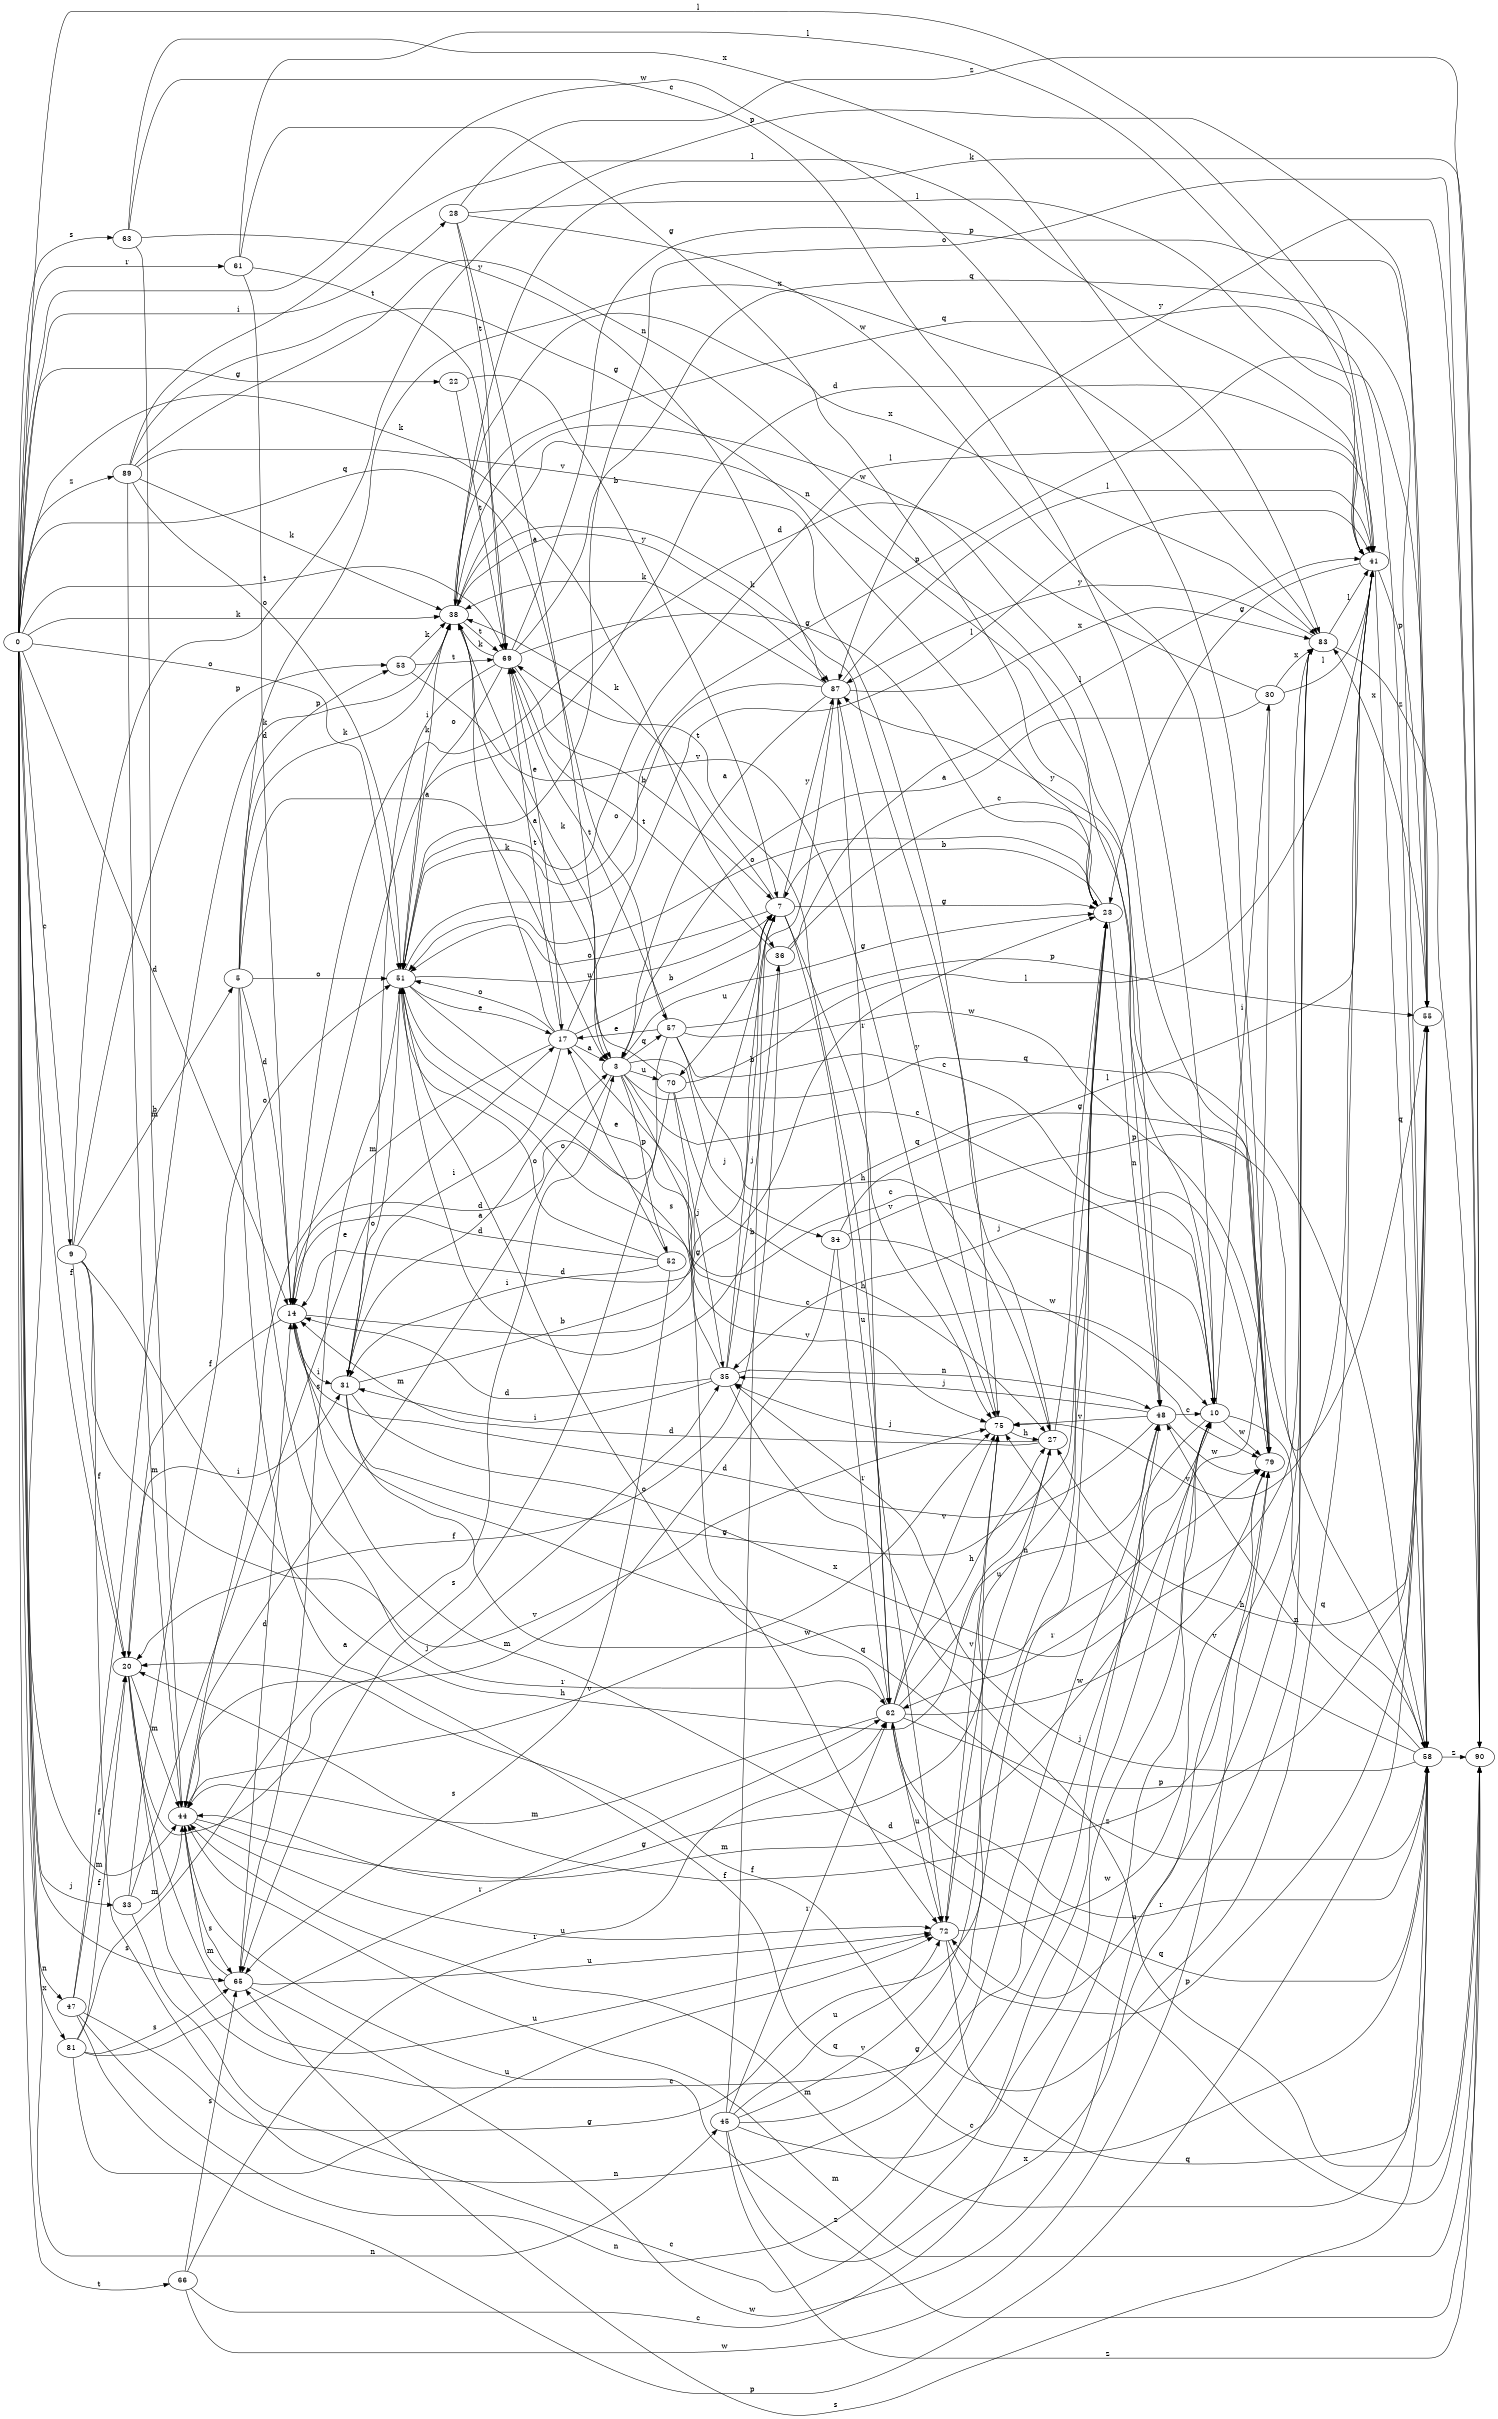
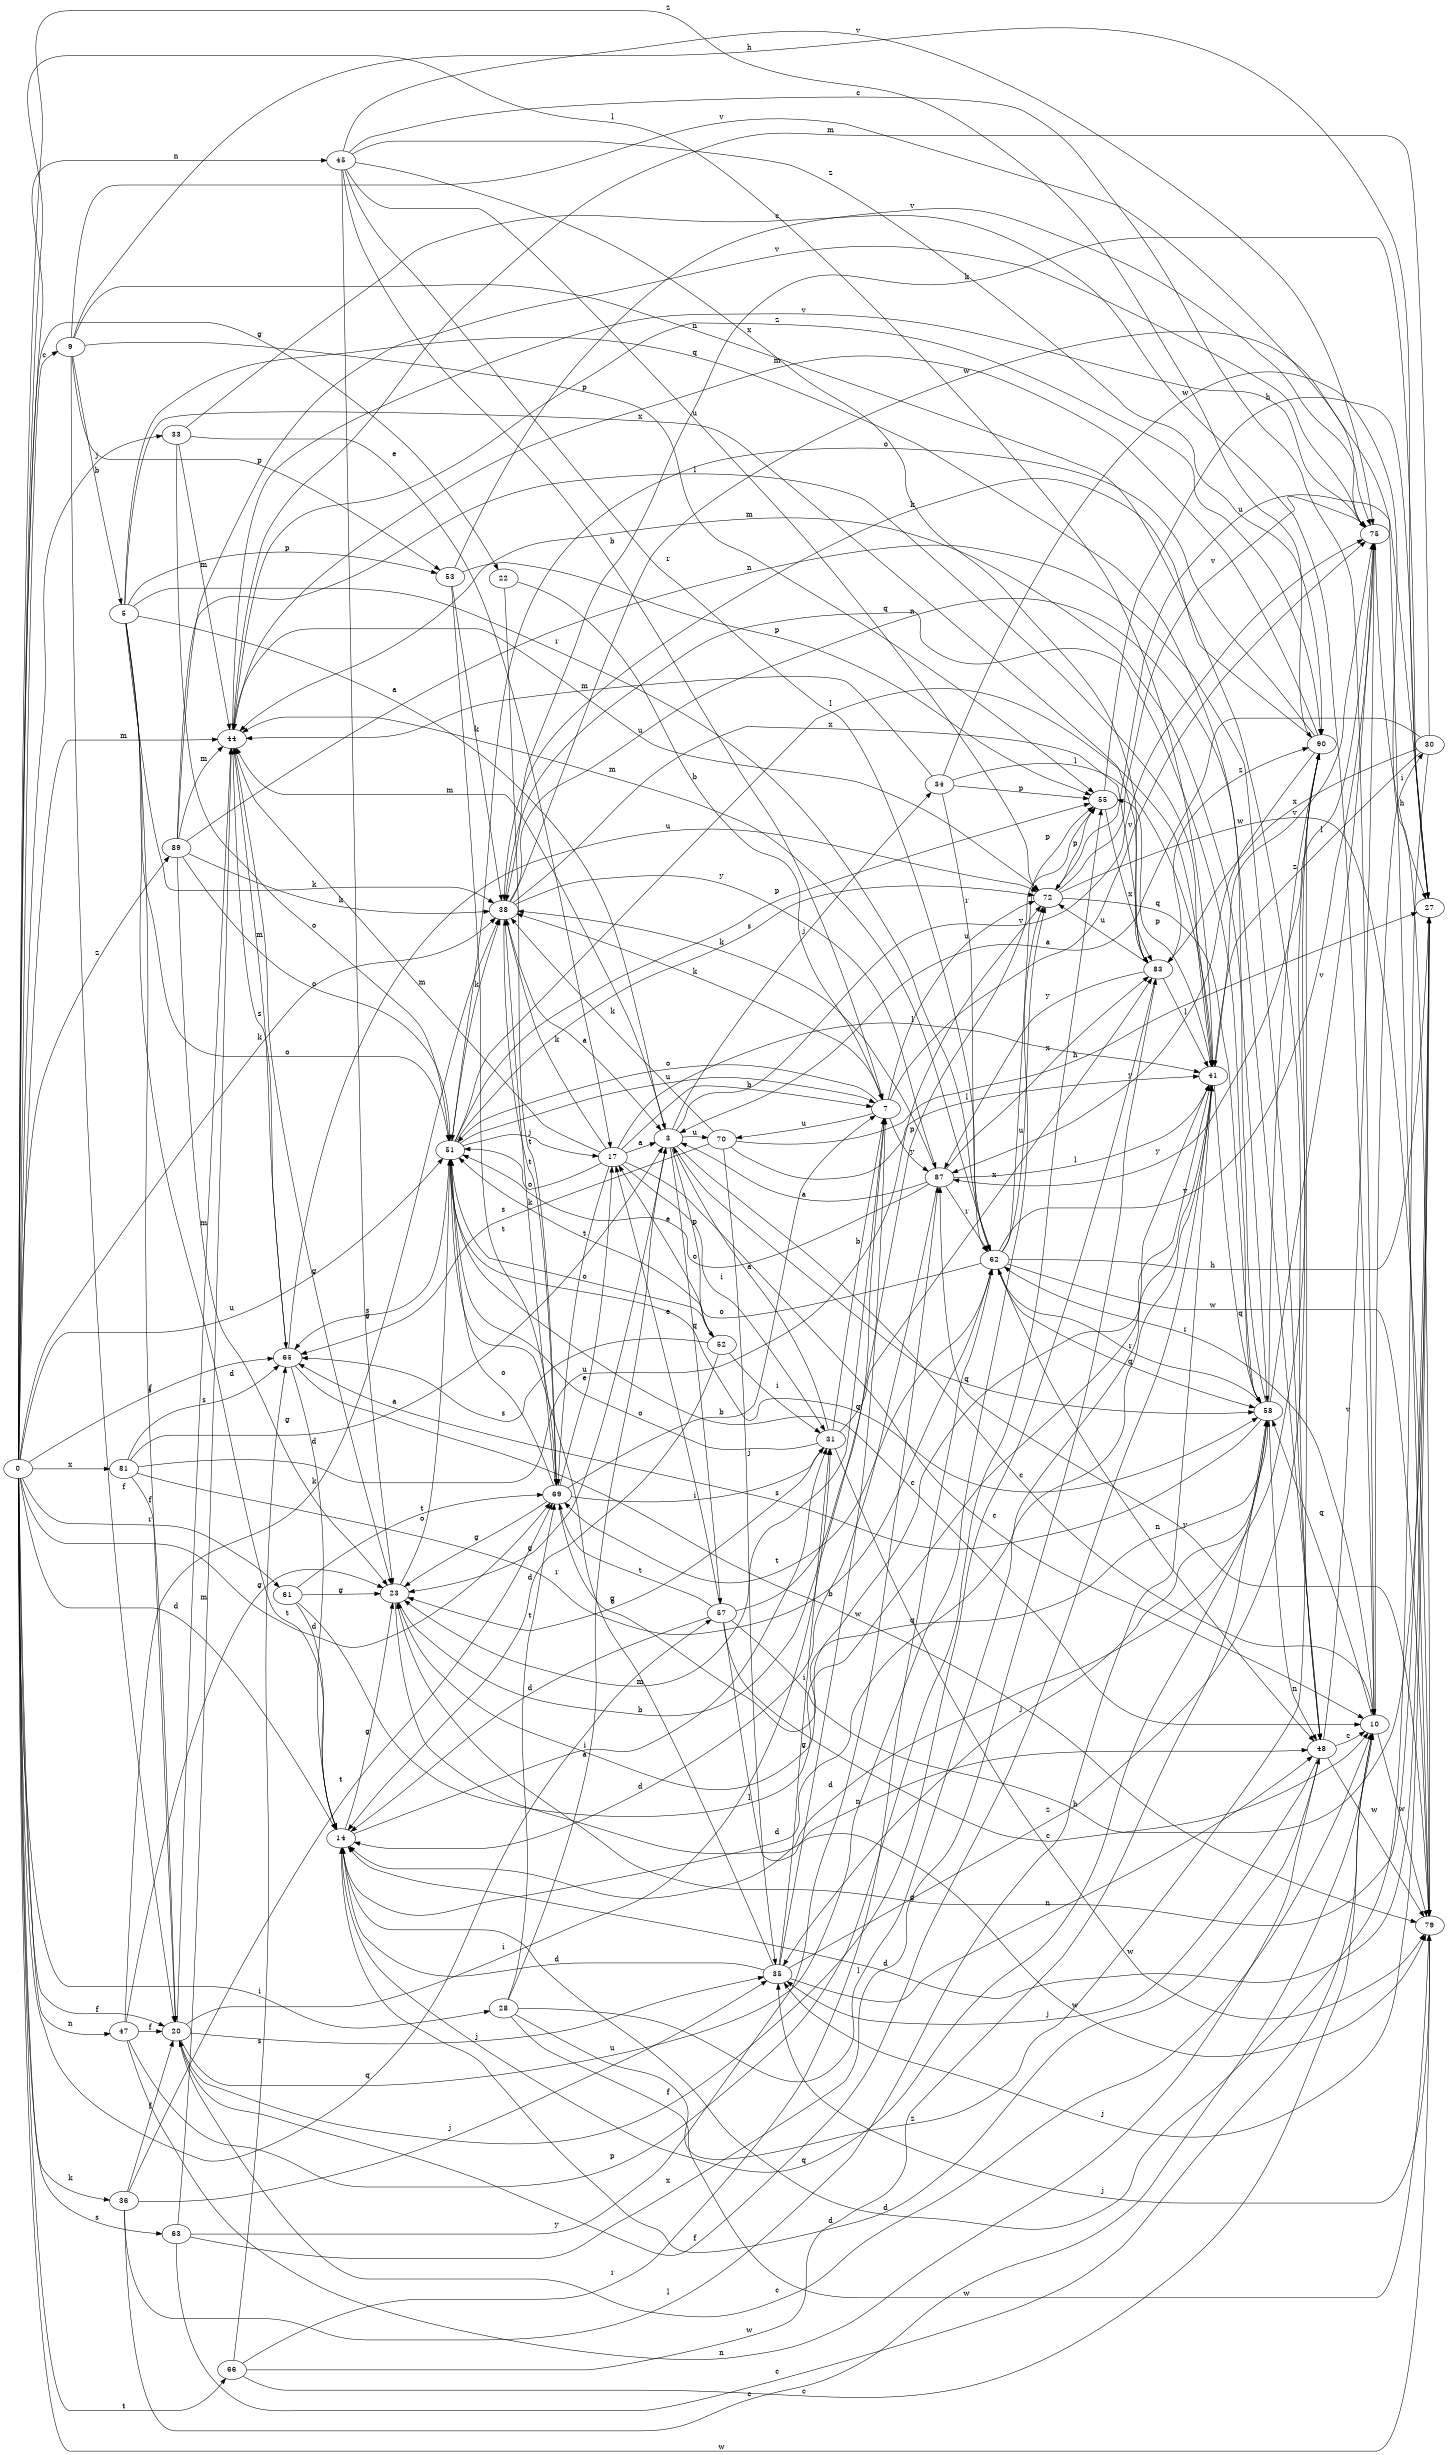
edge "0" -> "90": added, label "z"
edge "69" -> "55": now "53" -> "55"
edge "0" -> "51": label "o" -> "u"
edge "7" -> "23": label "g" -> "m"
edge "51" -> "17": label "e" -> "j"
edge "35" -> "36": reversed
edge "14" -> "20": now "5" -> "20"
edge "66" -> "79": now "66" -> "58"
